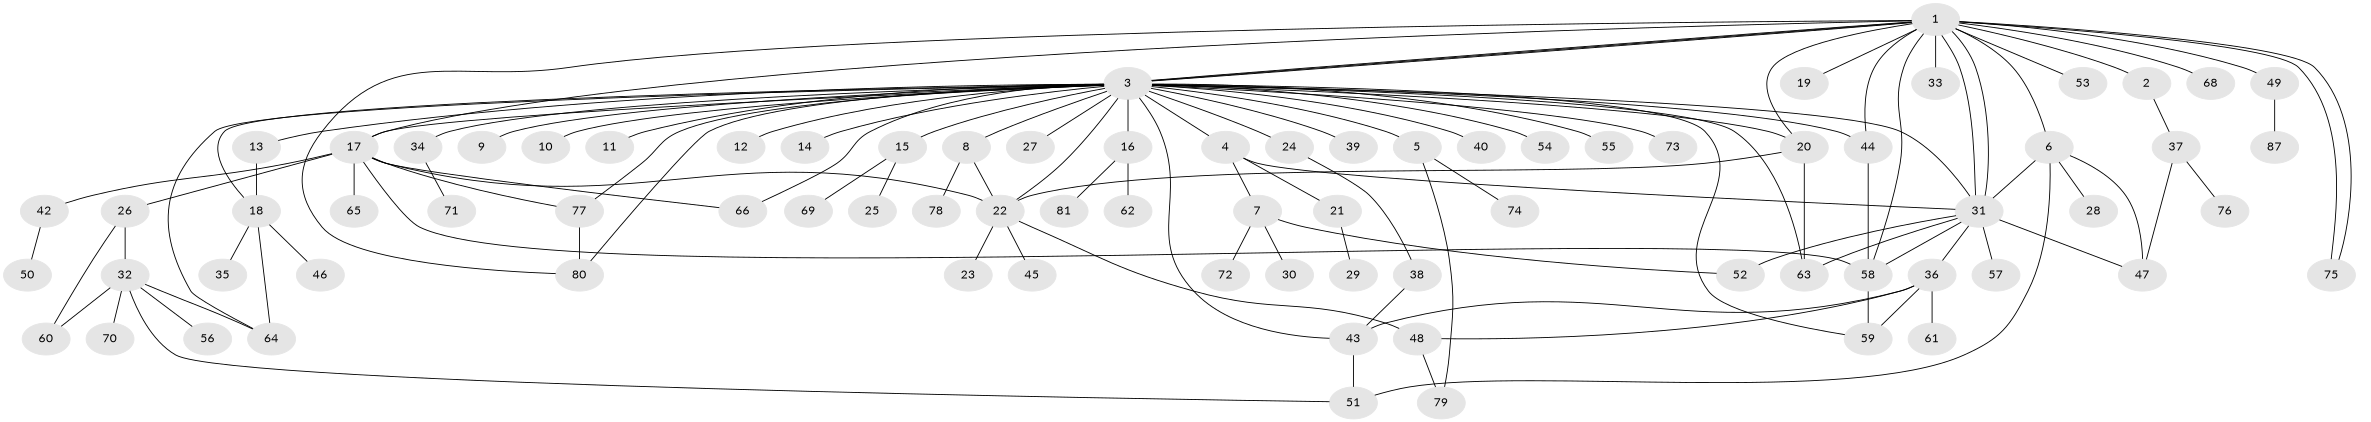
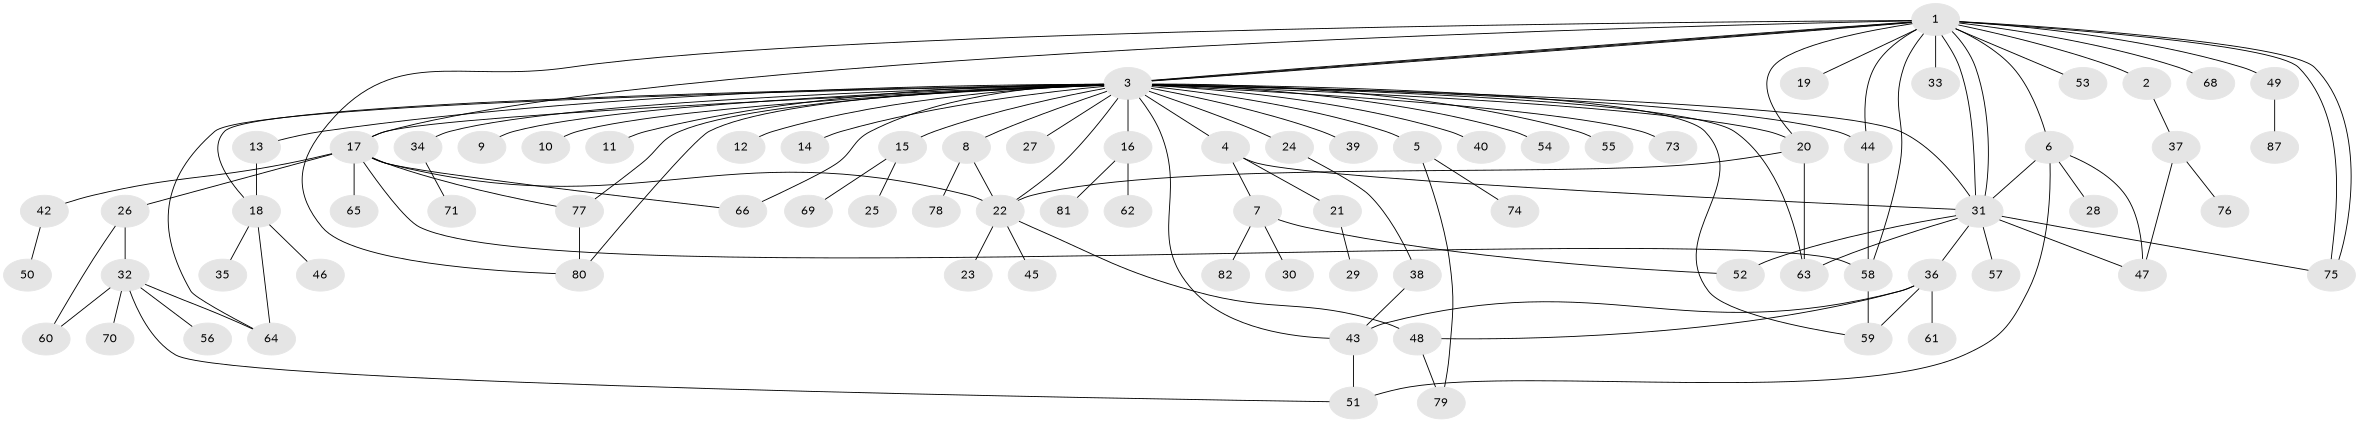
edge "31" -- "58": now "31" -- "75"
node "72": label "72" -> "82"
